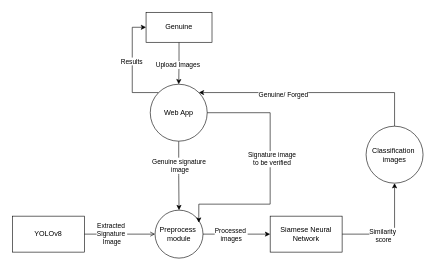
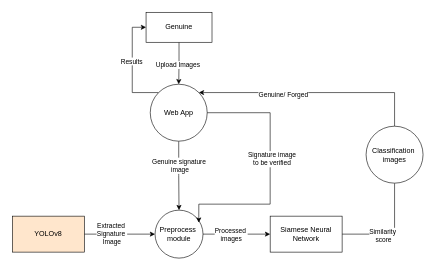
edge "Siamese Neural Network" -> "Classification images": arrowhead classic -> none
node "YOLOv8": fillcolor #ffffff -> #ffe6cc
edge "YOLOv8" -> "Preprocess module": arrowhead open -> classic
